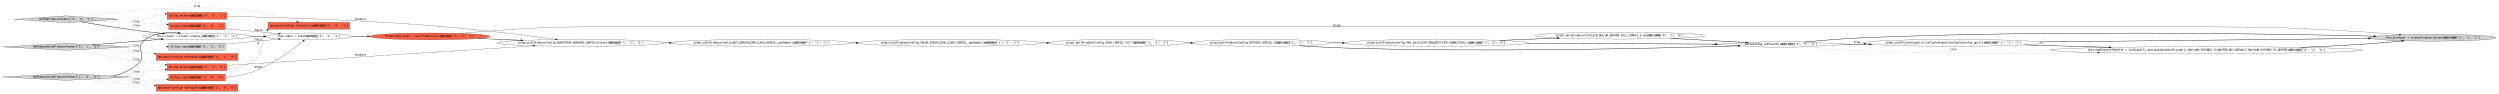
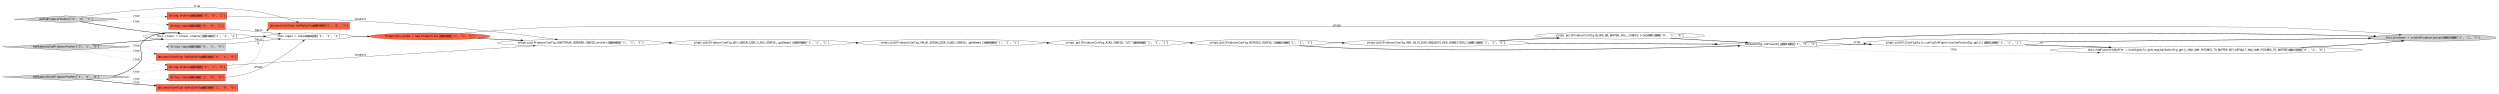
edge "KafkaProducerPusher['0', '0', '1']" -> "Optional<Config> kafkaConfig@@@2@@@['0', '0', '1']": style dotted -> solid
edge "KafkaKeyValueProducerPusher['0', '1', '0']" -> "String brokers@@@2@@@['0', '0', '1']": now "KafkaProducerPusher['0', '0', '1']" -> "String brokers@@@2@@@['0', '0', '1']"
edge "KafkaKeyValueProducerPusher['1', '0', '0']" -> "Optional<Config> kafkaConfig@@@2@@@['1', '0', '0']": style dotted -> bold
